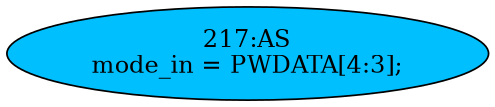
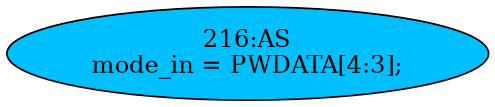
node "217:AS mode_in = PWDATA[4:3];": label "217:AS mode_in = PWDATA[4:3];" -> "216:AS mode_in = PWDATA[4:3];"
